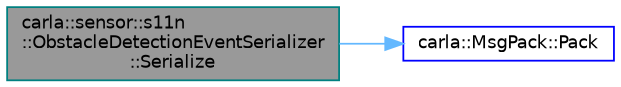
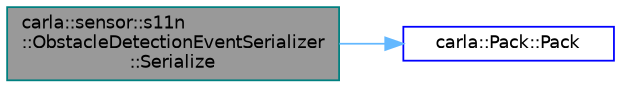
node "carla::MsgPack::Pack": label "carla::MsgPack::Pack" -> "carla::Pack::Pack"
